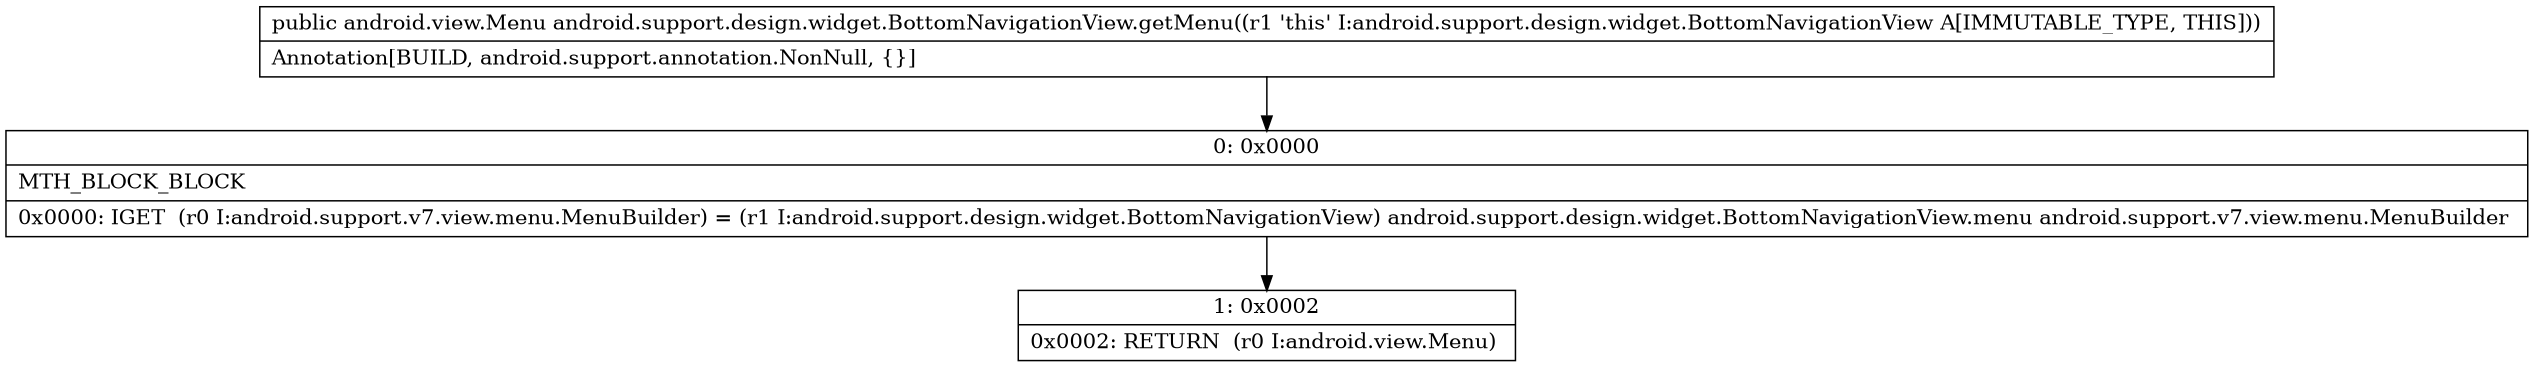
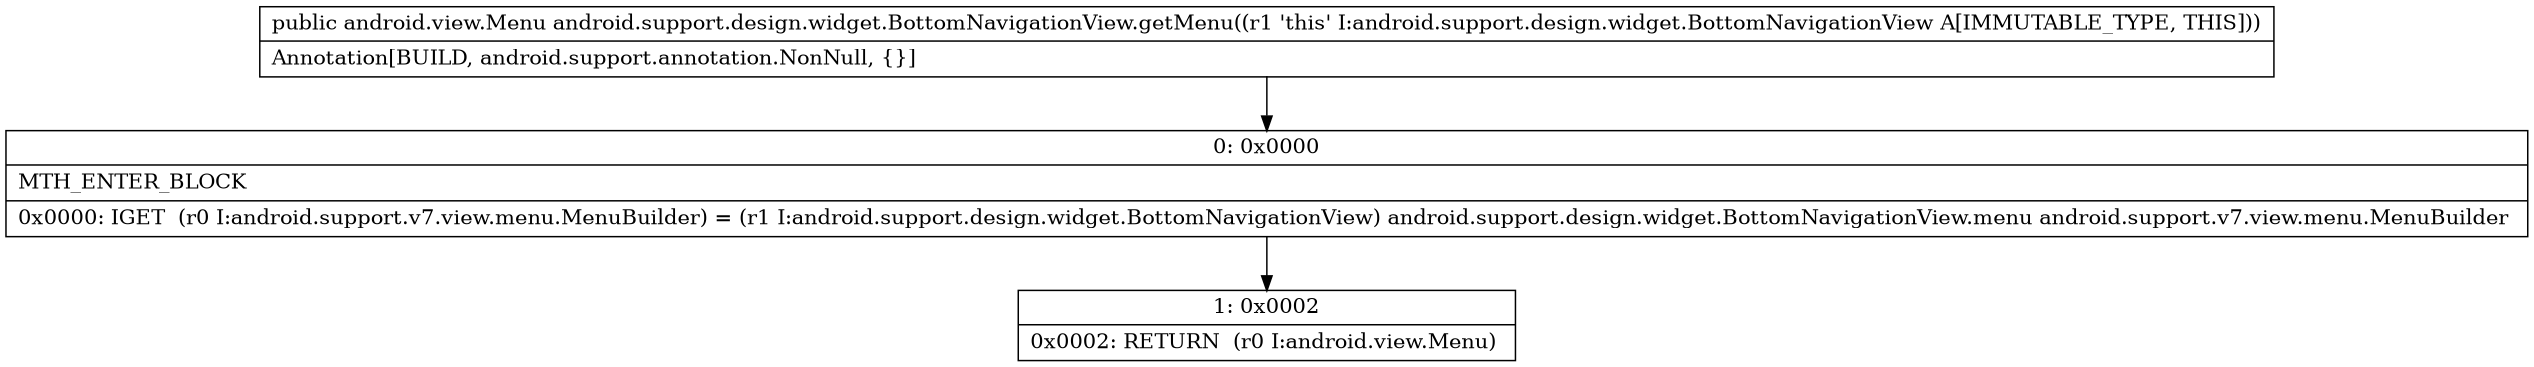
node "0: 0x0000": text "MTH_BLOCK_BLOCK" -> "MTH_ENTER_BLOCK"
